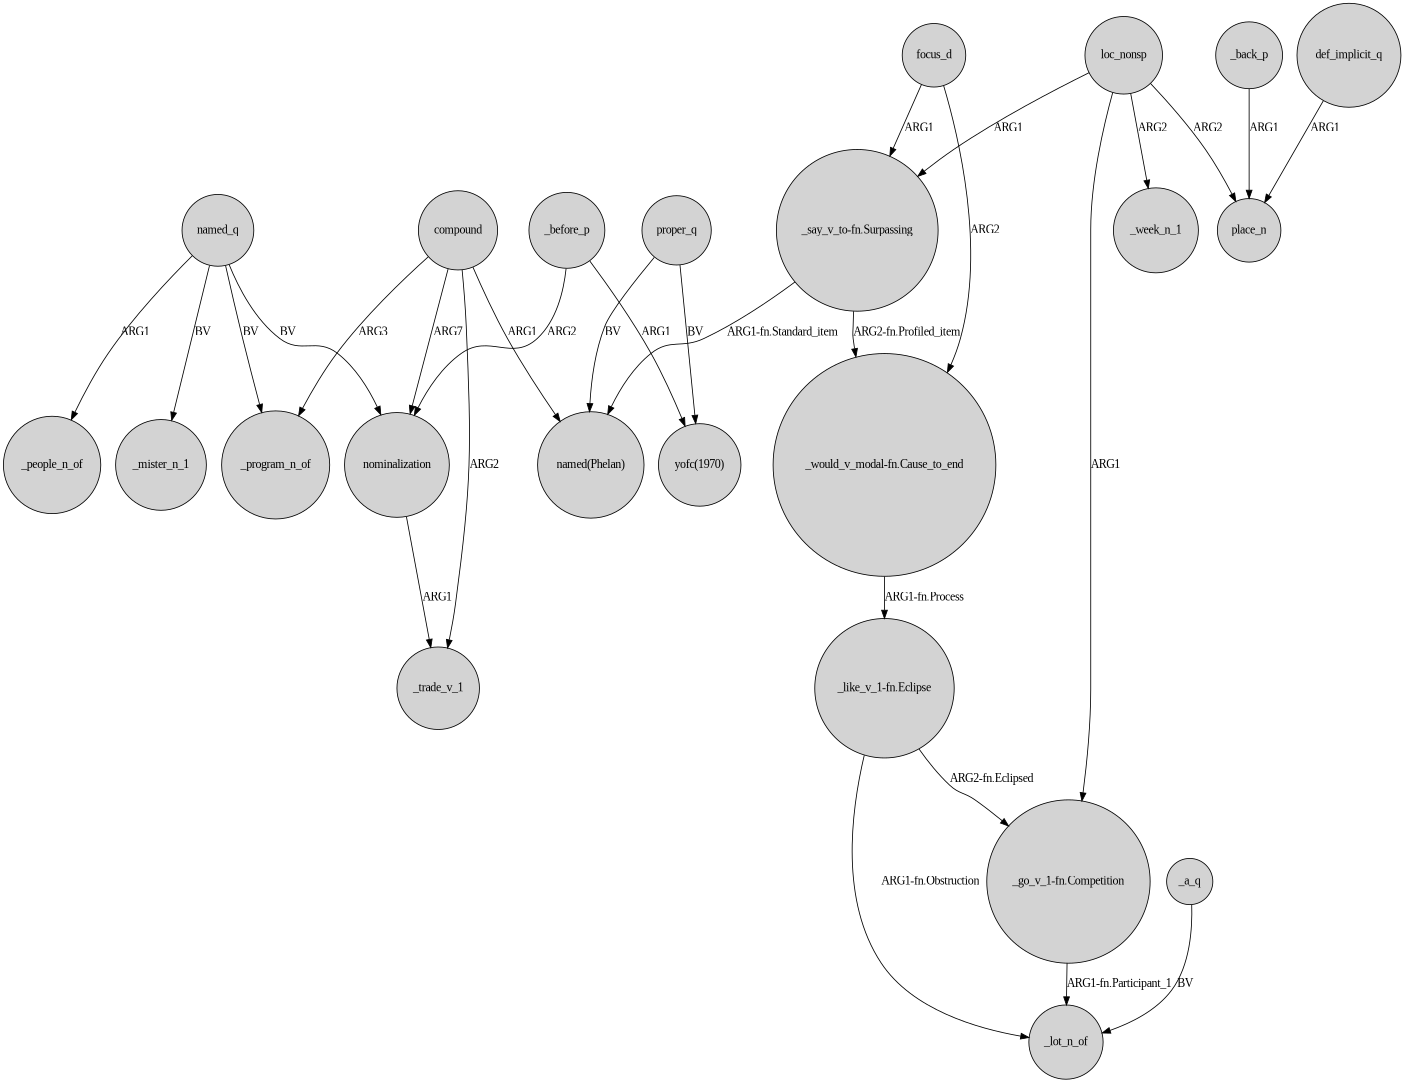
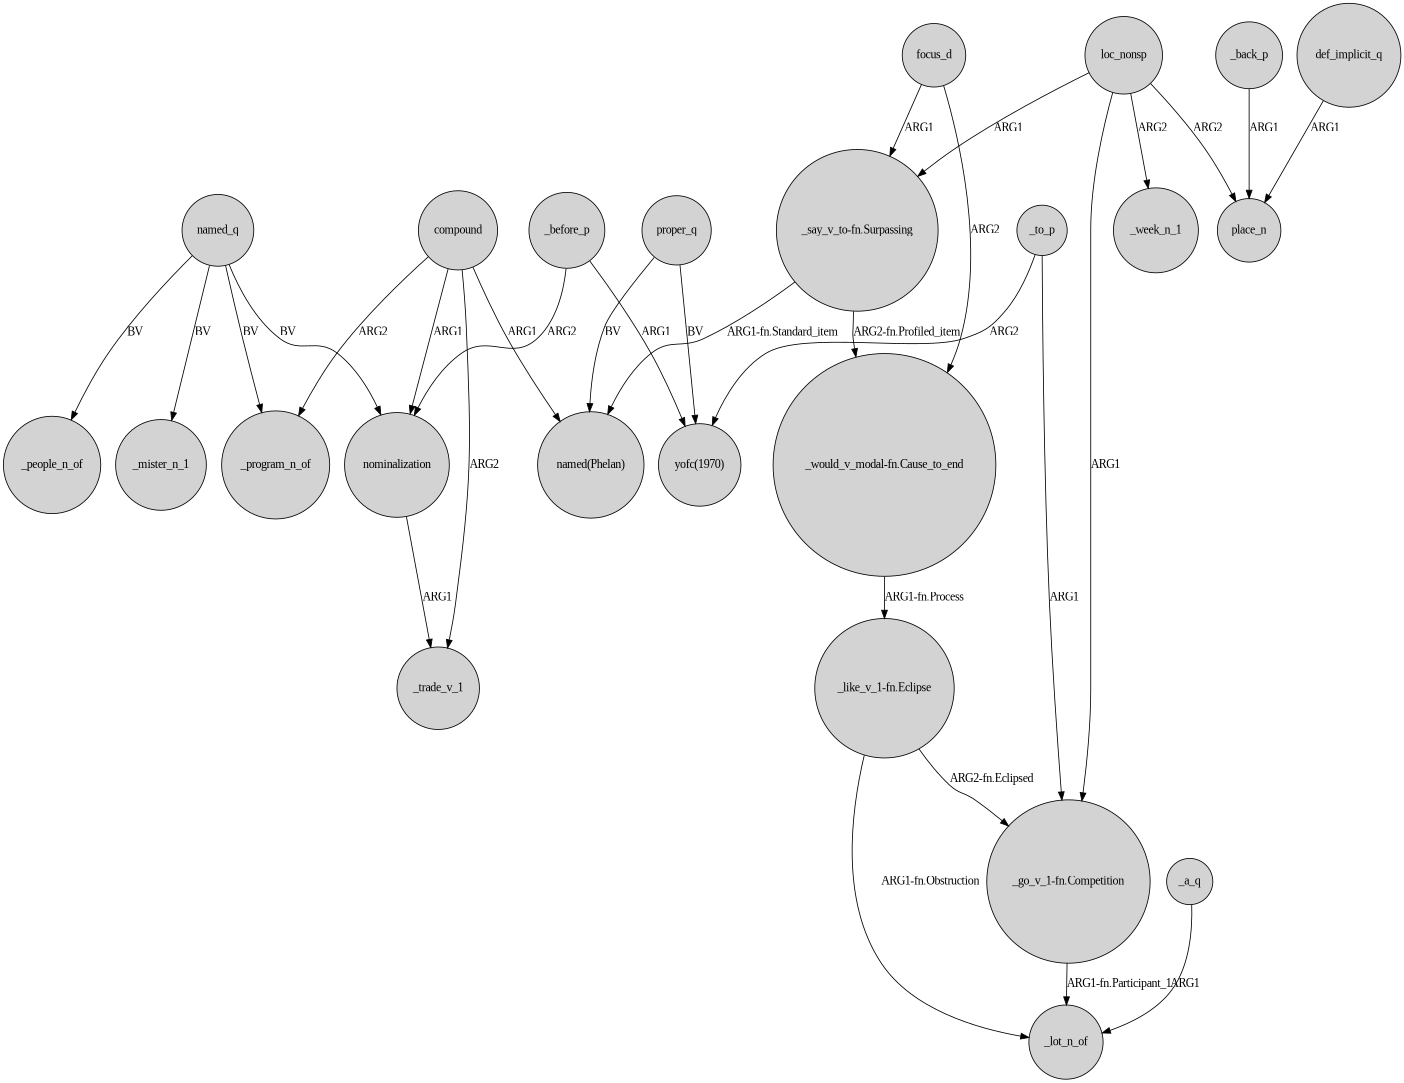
node "_to_p": added
edge "named_q" -> "_people_n_of": label "ARG1" -> "BV"
edge "compound" -> "_program_n_of": label "ARG3" -> "ARG2"
edge "compound" -> "nominalization": label "ARG7" -> "ARG1"
edge "_a_q" -> "_lot_n_of": label "BV" -> "ARG1"
